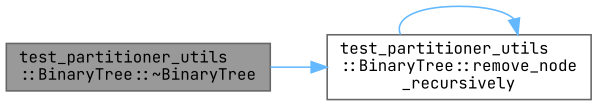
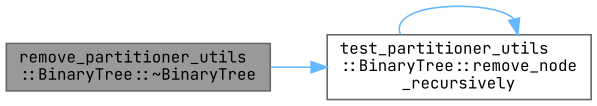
node "test_partitioner_utils ::BinaryTree::~BinaryTree": label "test_partitioner_utils ::BinaryTree::~BinaryTree" -> "remove_partitioner_utils ::BinaryTree::~BinaryTree"
